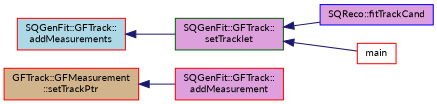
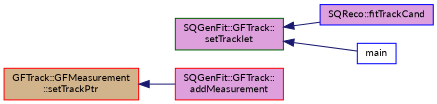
node "SQGenFit::GFTrack:: addMeasurements": removed
node "main": color red -> blue
